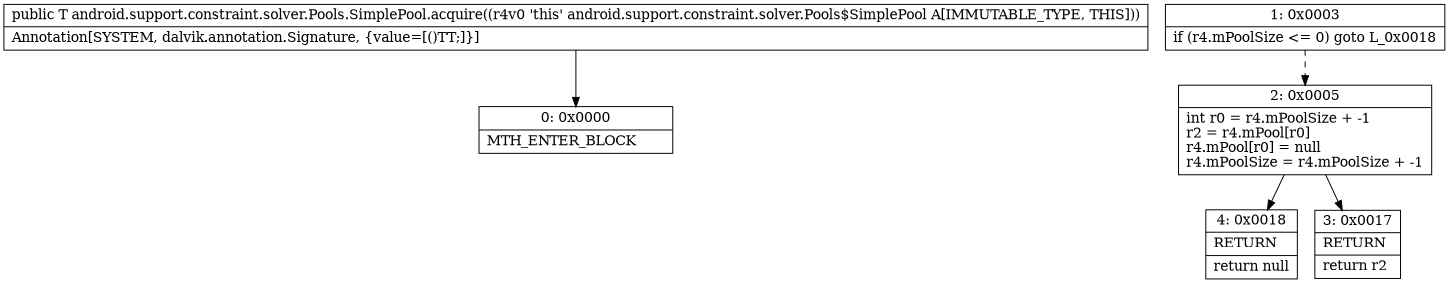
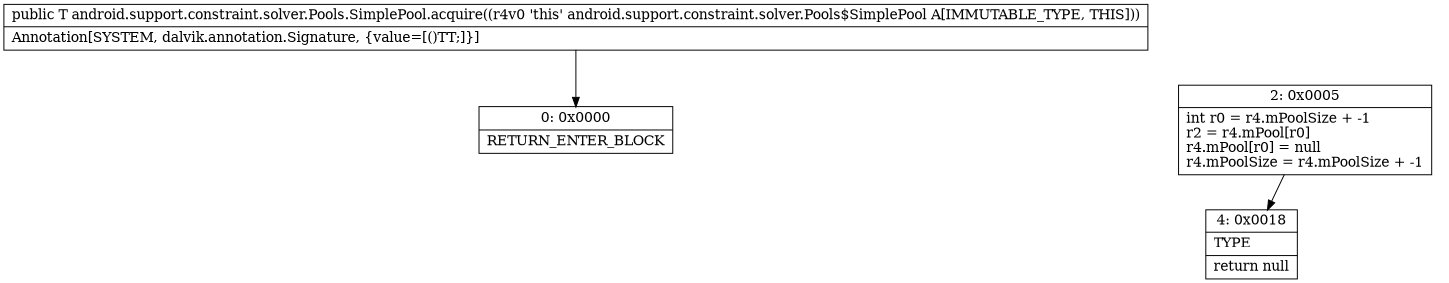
node "1: 0x0003": removed
node "0: 0x0000": text "MTH_ENTER_BLOCK" -> "RETURN_ENTER_BLOCK"
node "4: 0x0018": text "RETURN" -> "TYPE"
node "3: 0x0017": removed
